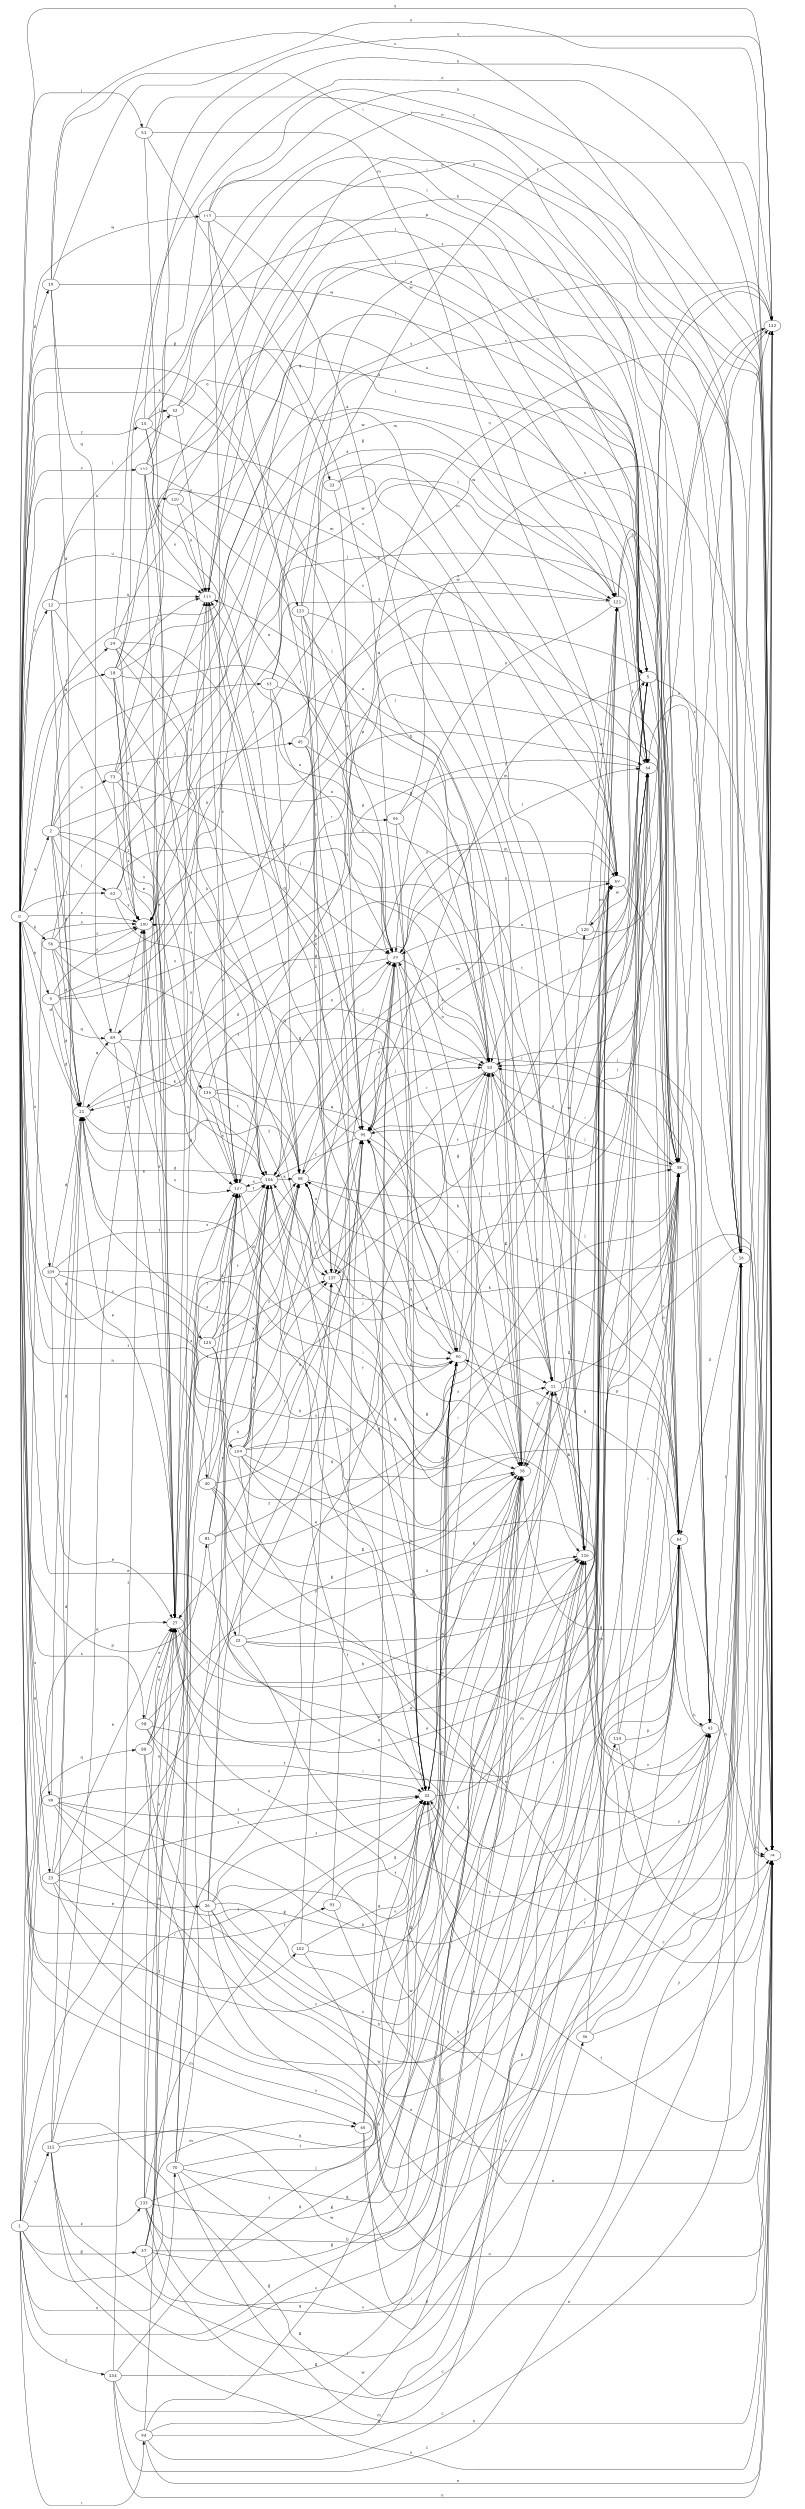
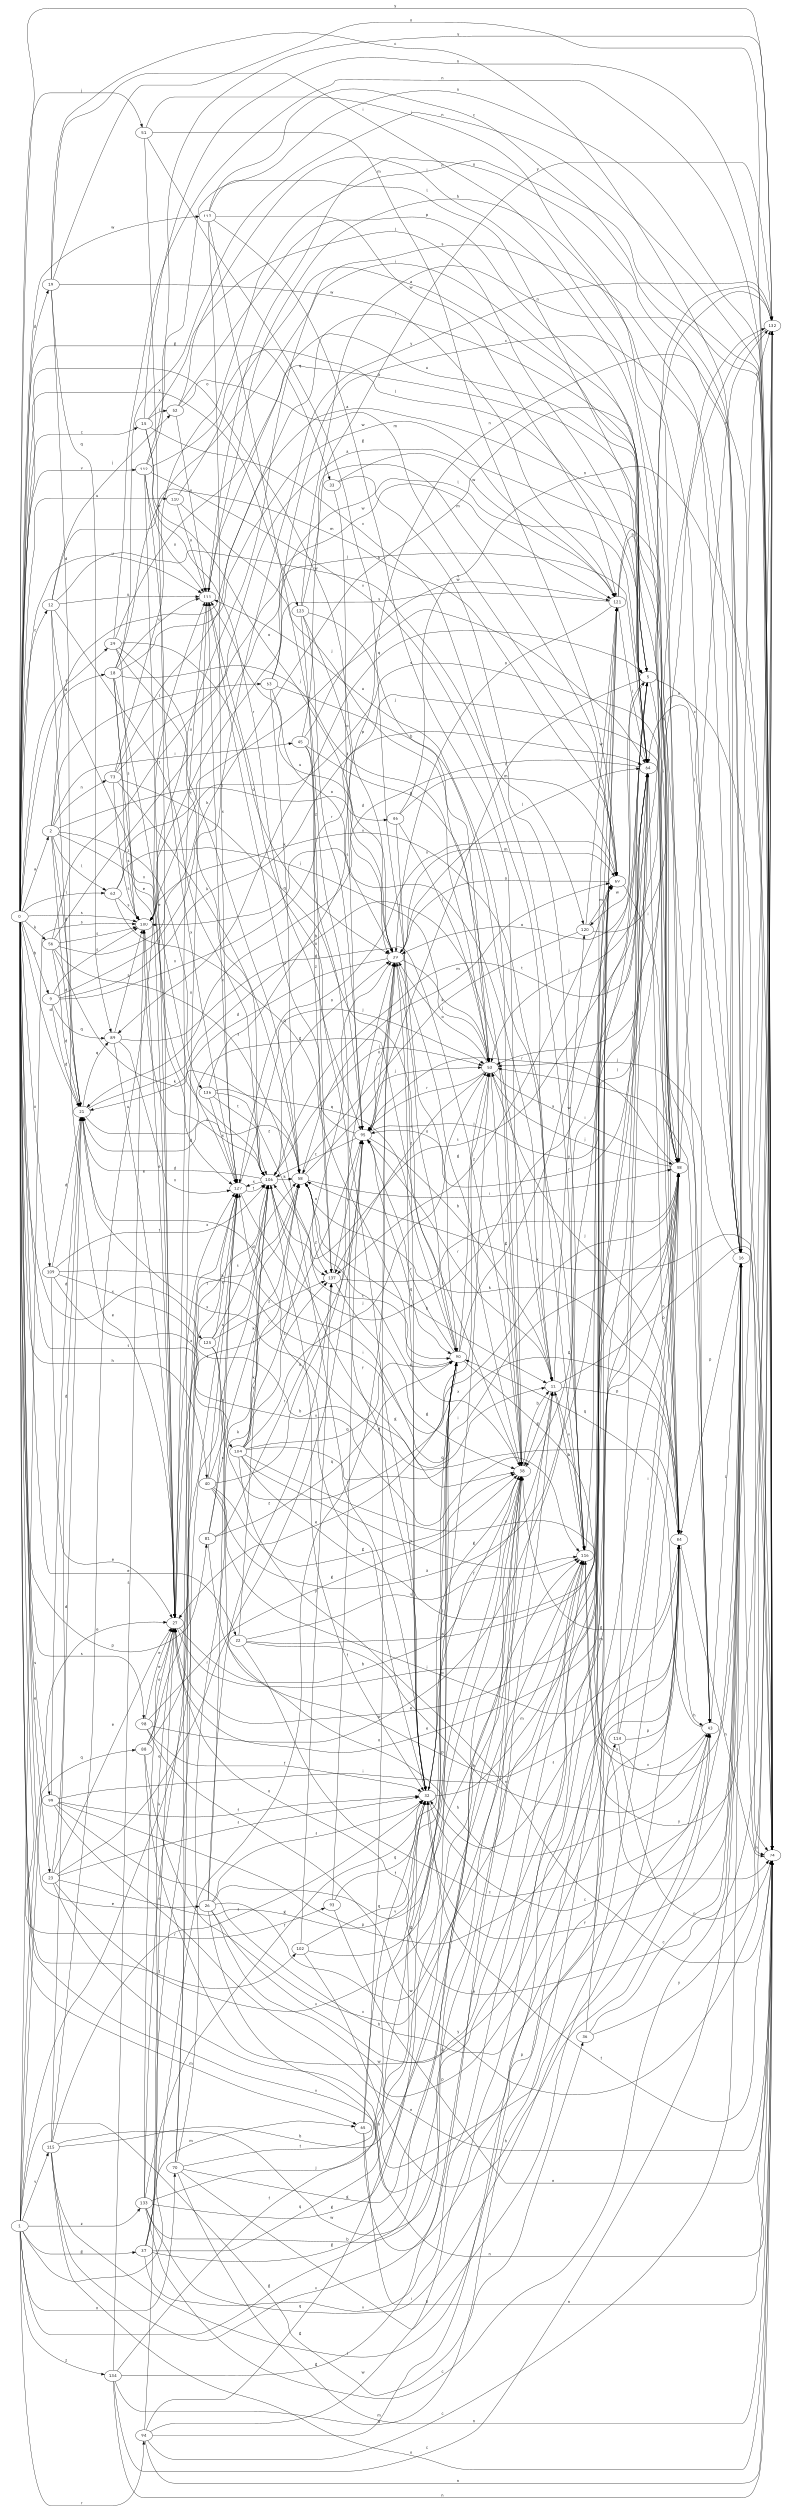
edge "12" -> "120": added, label "w"
edge "90" -> "39": added, label "o"
edge "26" -> "48": label "i" -> "q"
